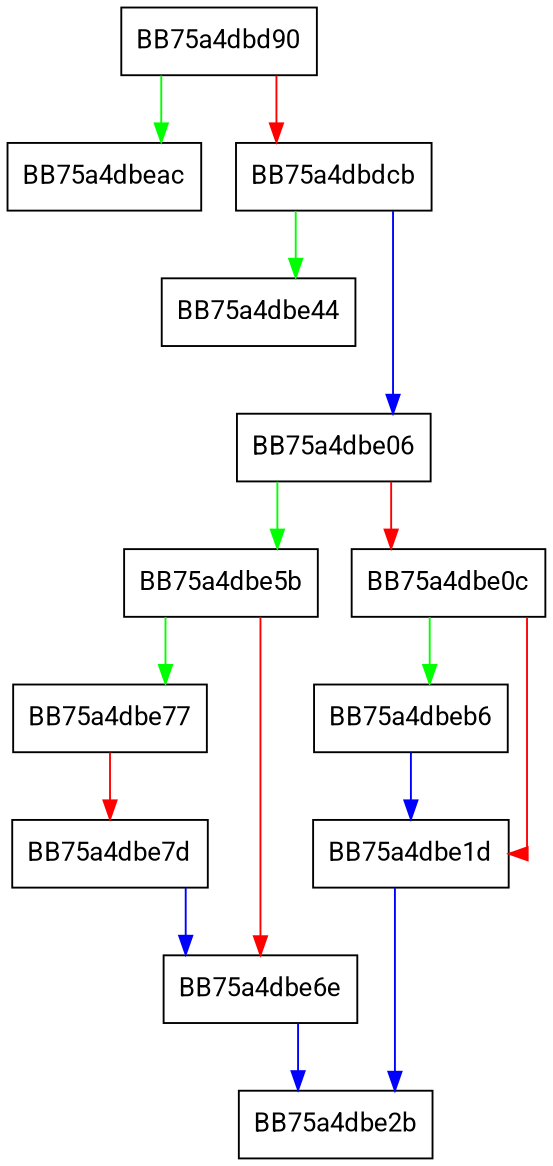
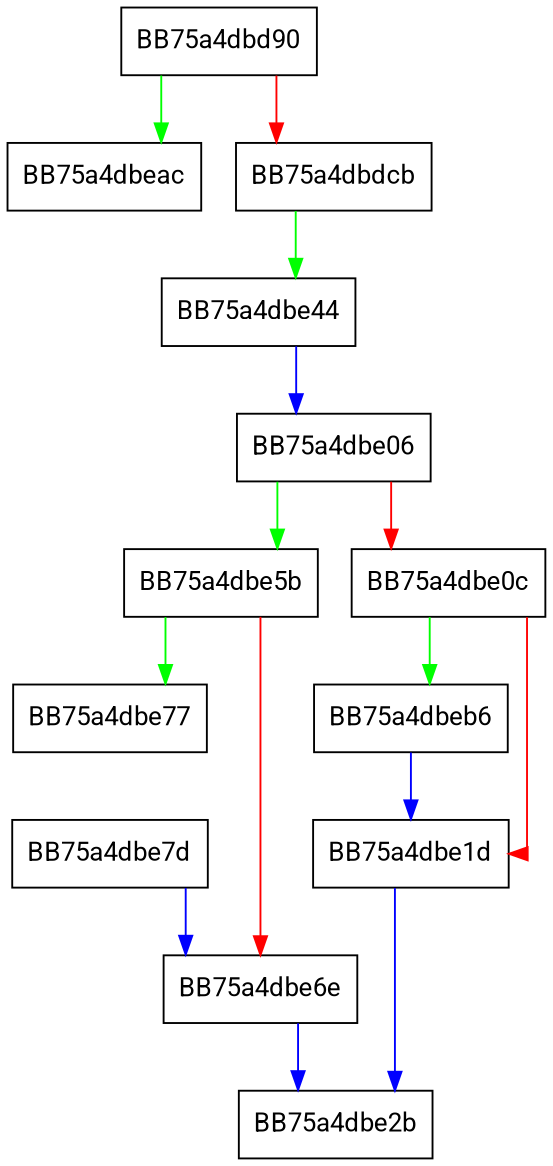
edge "BB75a4dbdcb" -> "BB75a4dbe06": now "BB75a4dbe44" -> "BB75a4dbe06"
edge "BB75a4dbe77" -> "BB75a4dbe7d": removed
